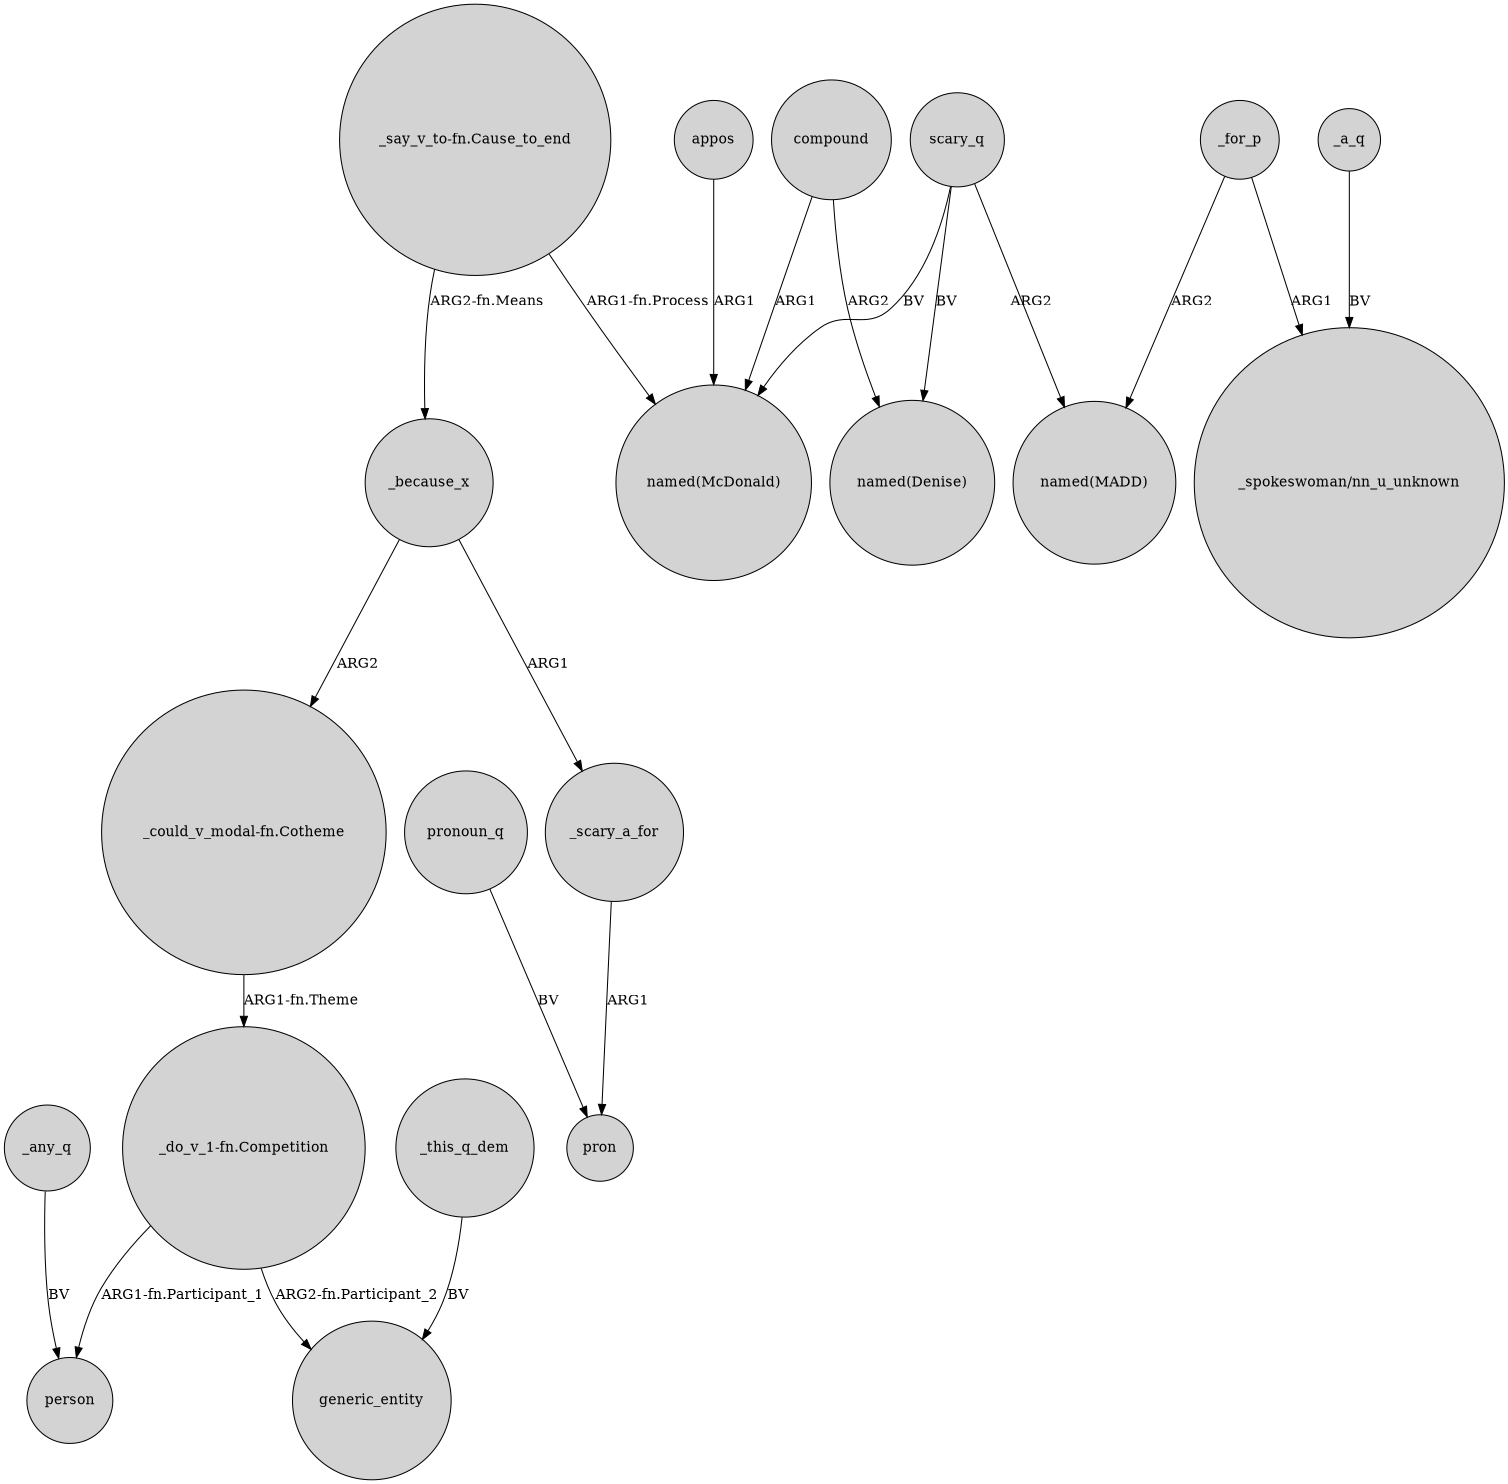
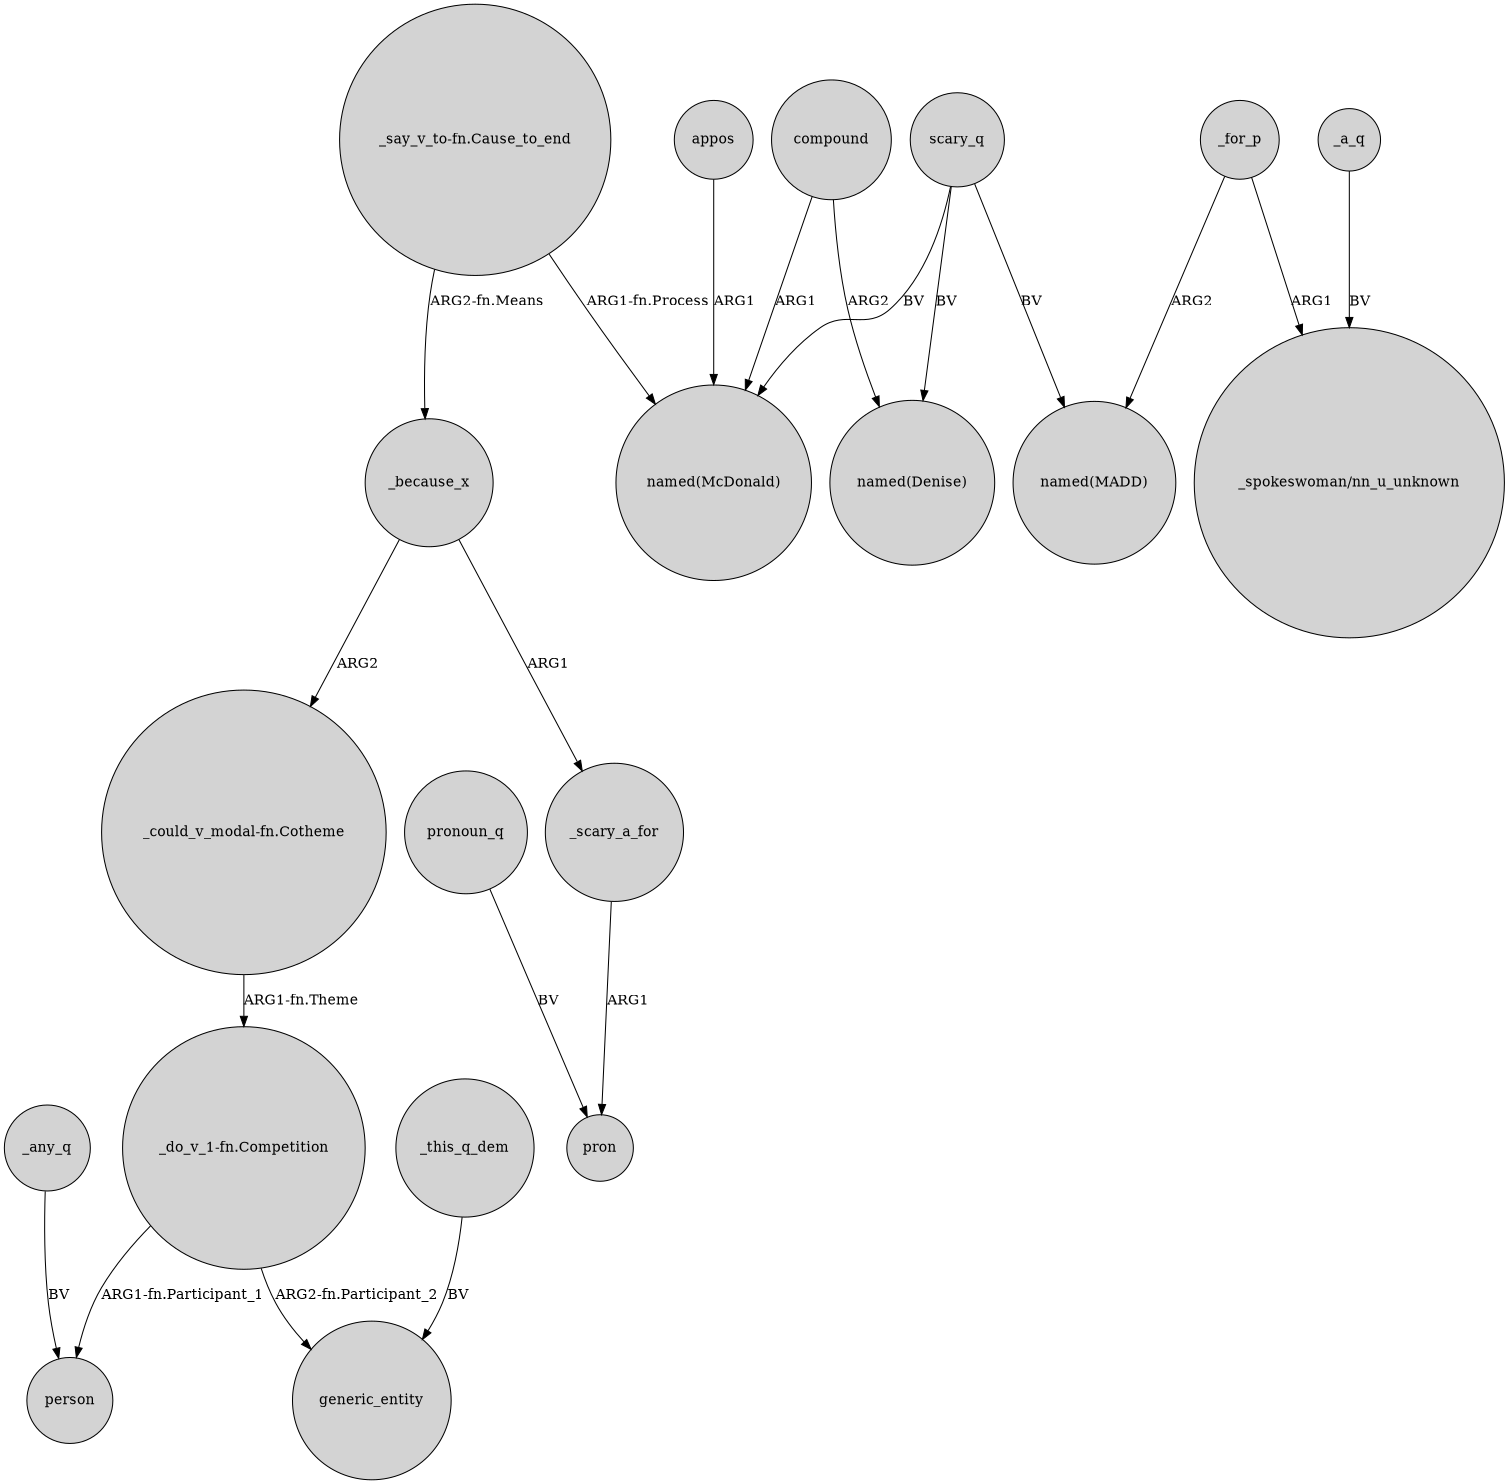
edge "scary_q" -> "named(MADD)": label "ARG2" -> "BV"
